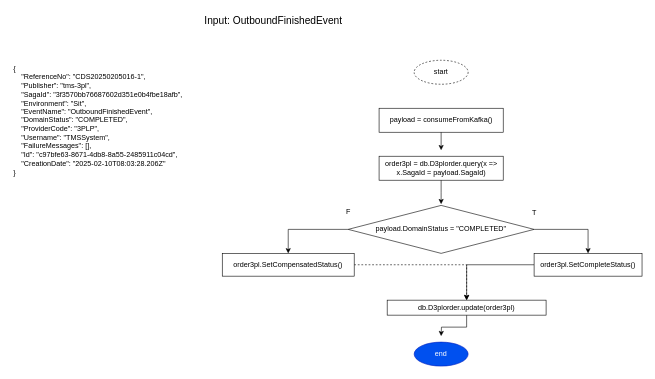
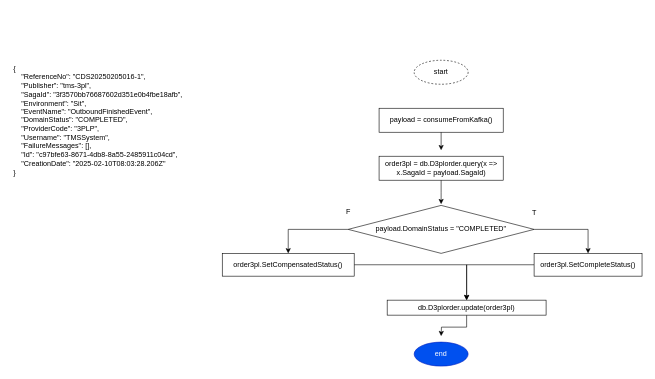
node "Input: OutboundFinishedEvent": removed
edge "order3pl.SetCompensatedStatus()" -> "db.D3plorder.update(order3pl)": style dashed -> solid
